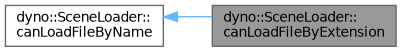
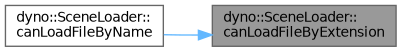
edge "dyno::SceneLoader:: canLoadFileByExtension" -> "dyno::SceneLoader:: canLoadFileByName": reversed
